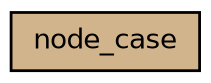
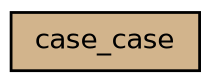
node "node_case": label "node_case" -> "case_case"
